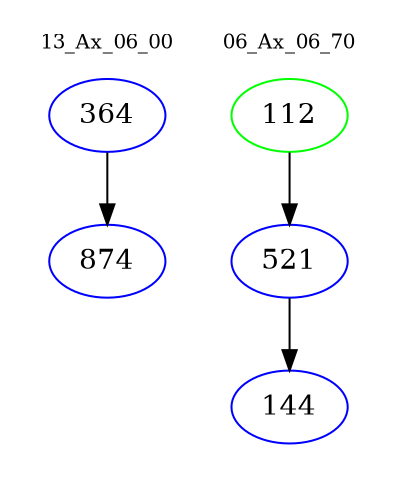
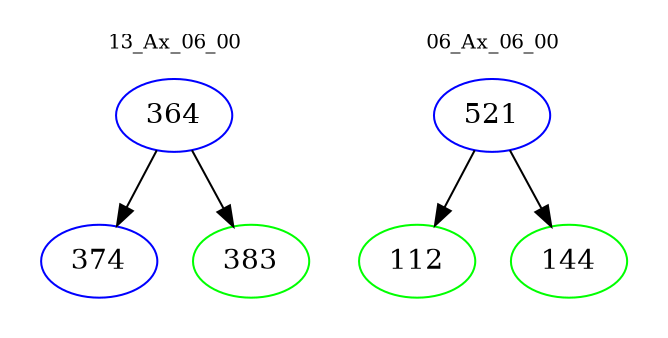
cluster "06_Ax_06_70": label "06_Ax_06_70" -> "06_Ax_06_00"
edge "112" -> "521": reversed
node "874": label "874" -> "374"
node "383": added
node "144": color blue -> green
